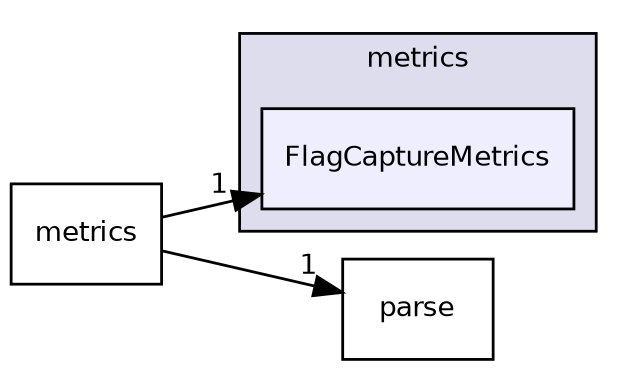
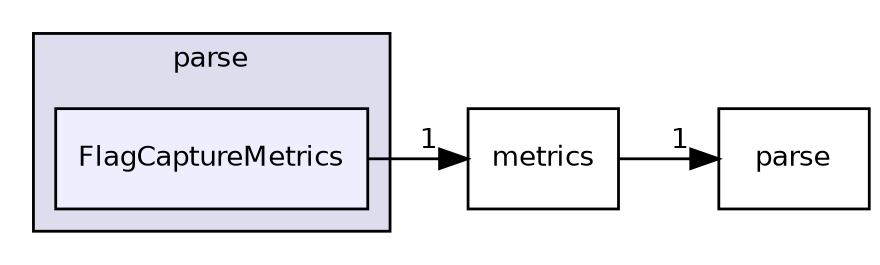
cluster "metrics": label "metrics" -> "parse"
edge "metrics" -> "FlagCaptureMetrics": reversed
